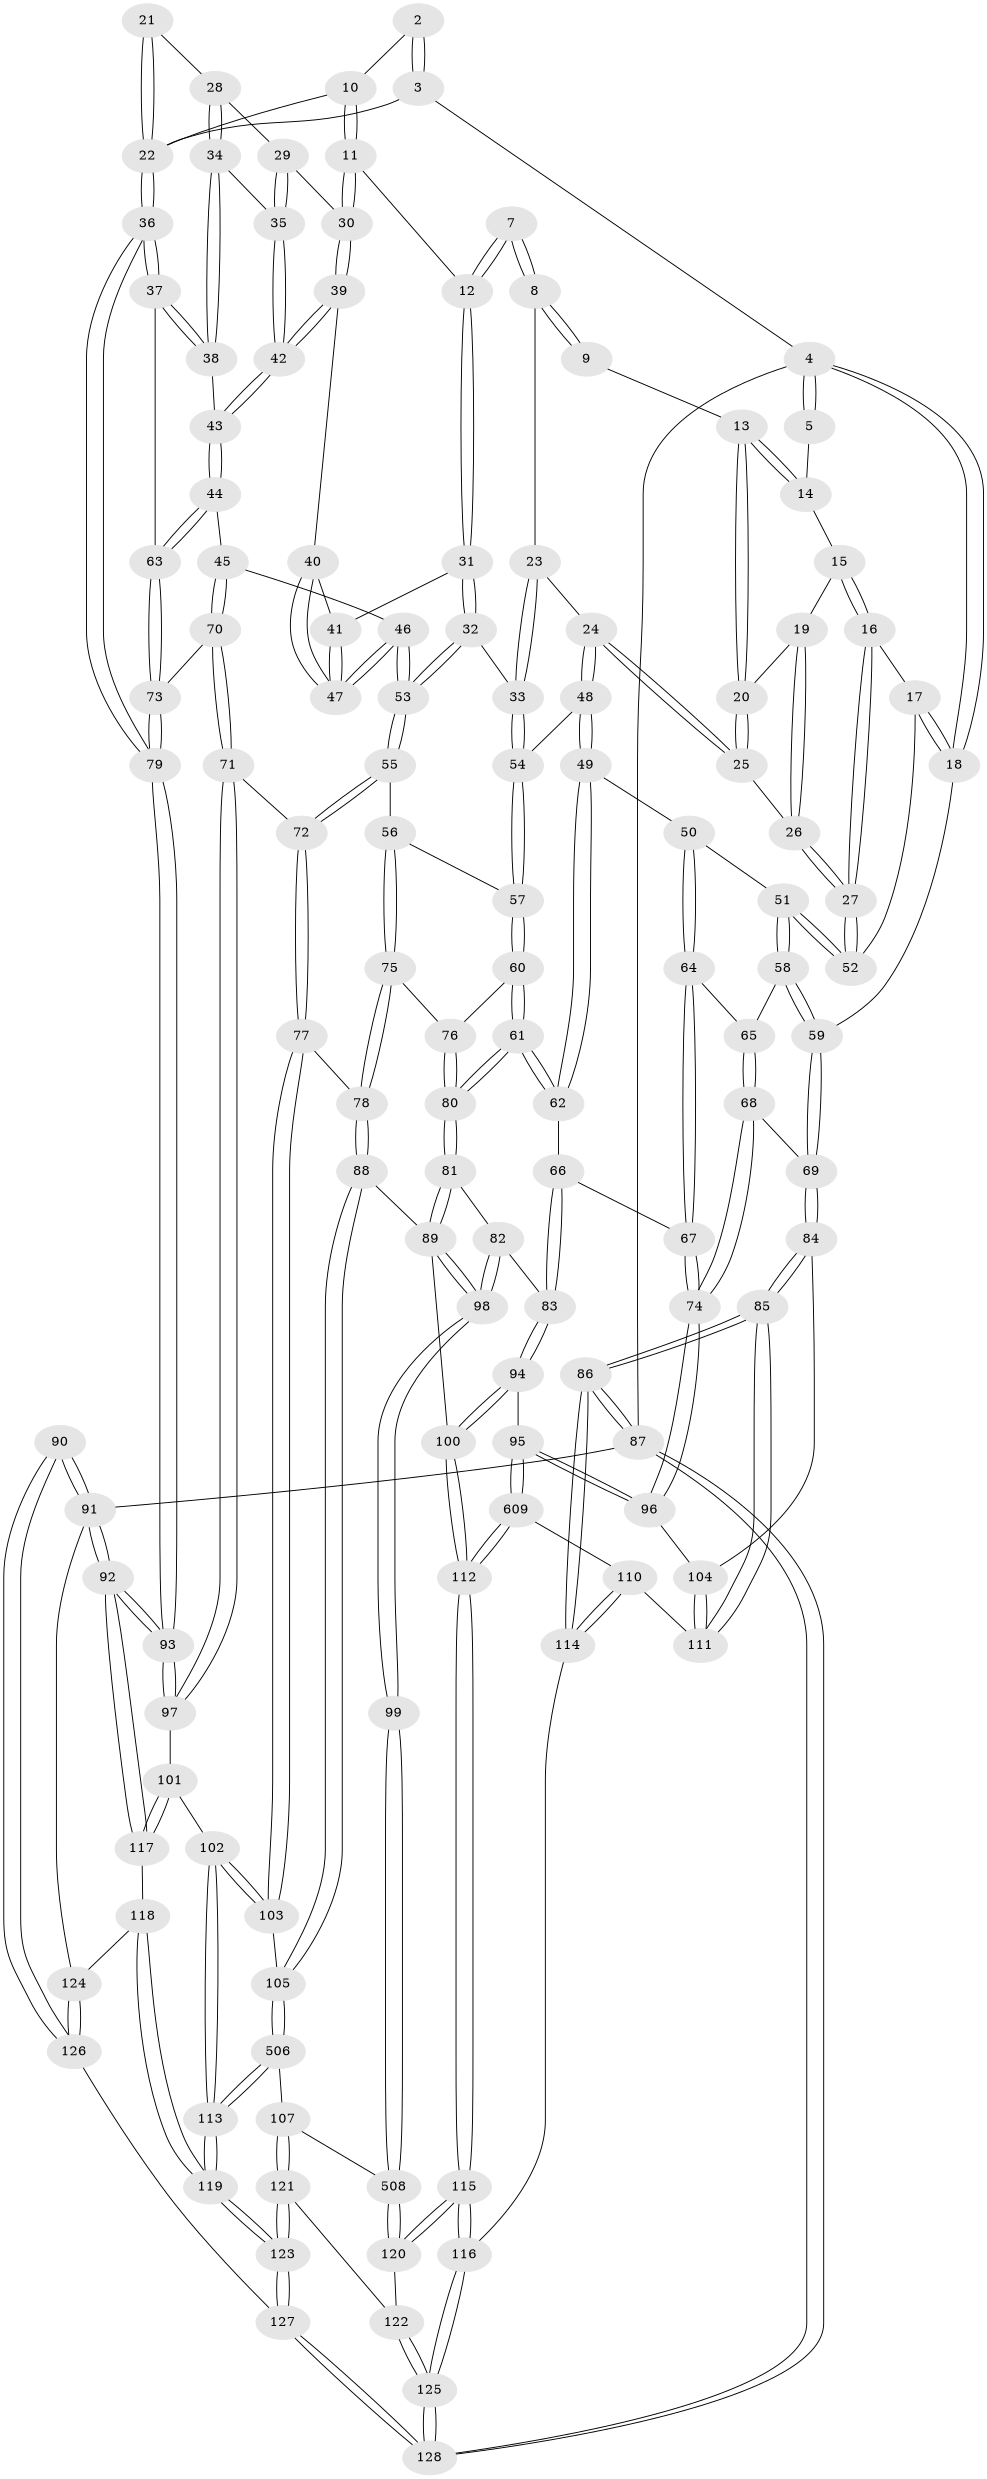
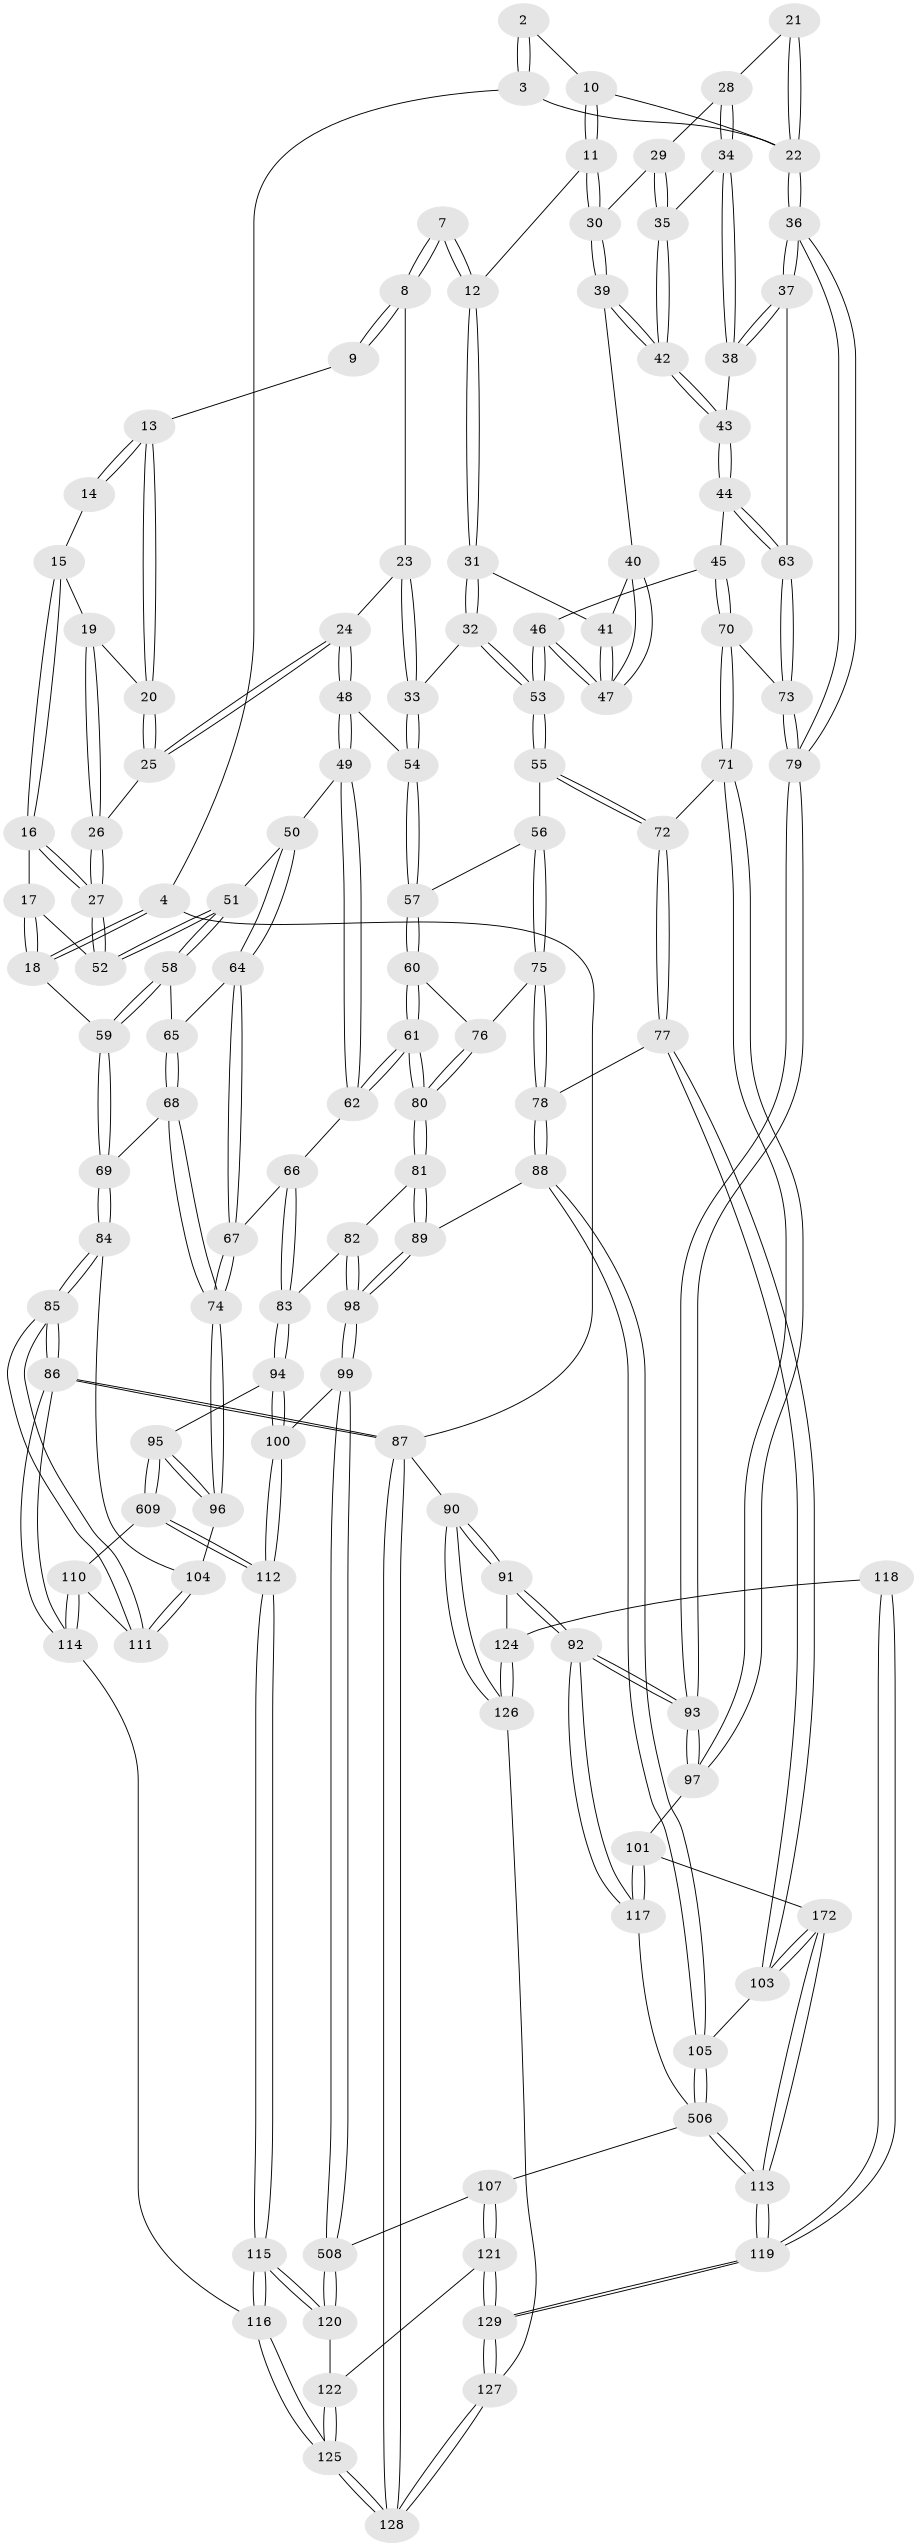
node "5": removed
edge "89" -- "100": now "99" -- "100"
edge "87" -- "91": now "87" -- "90"
node "102": label "102" -> "172"
edge "117" -- "118": now "117" -- "506"
node "123": label "123" -> "129"
